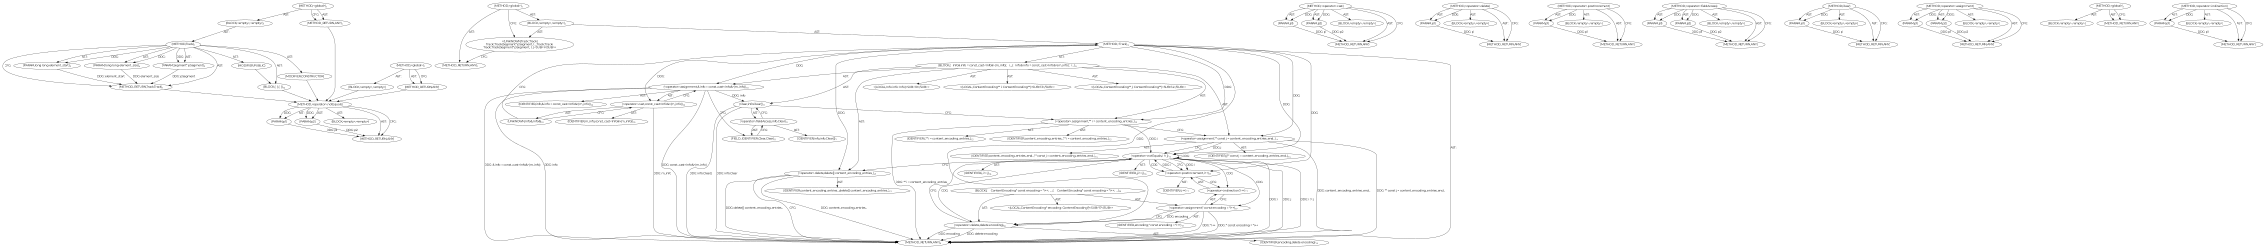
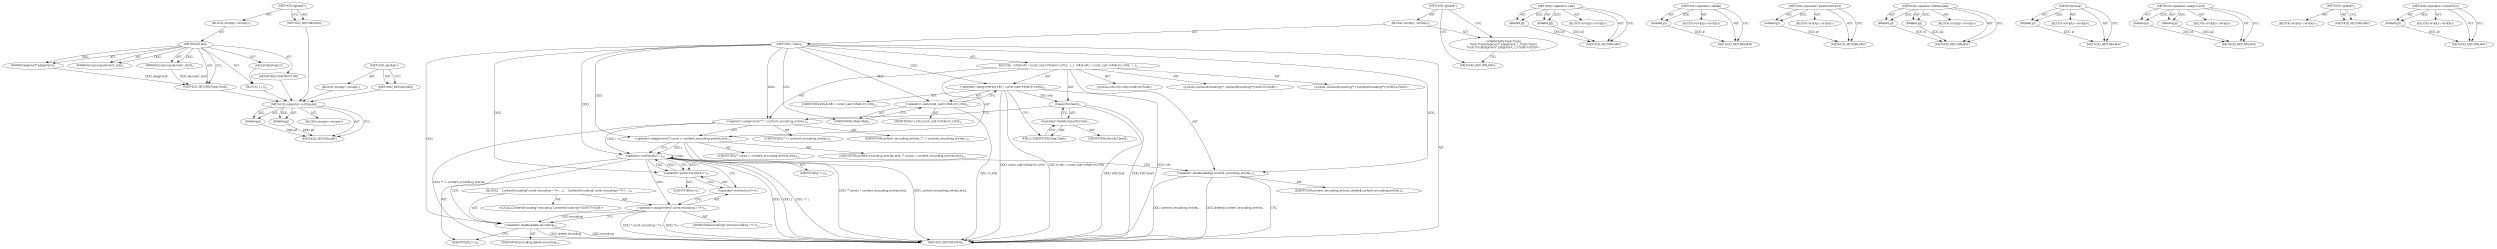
edge "(UNKNOWN,Info&,Info&)" -> "(METHOD,~Track)": reversed
edge "(PARAM,long long element_size)" -> "(METHOD_RETURN,Track.Track)": removed, label "DDG: element_size"
edge "(<operator>.delete,delete encoding)" -> "(<operator>.notEquals,i != j)": now "(<operator>.delete,delete encoding)" -> "(IDENTIFIER,i,i != j)"
node "(IDENTIFIER,encoding,delete encoding)": text "18" -> "88"
